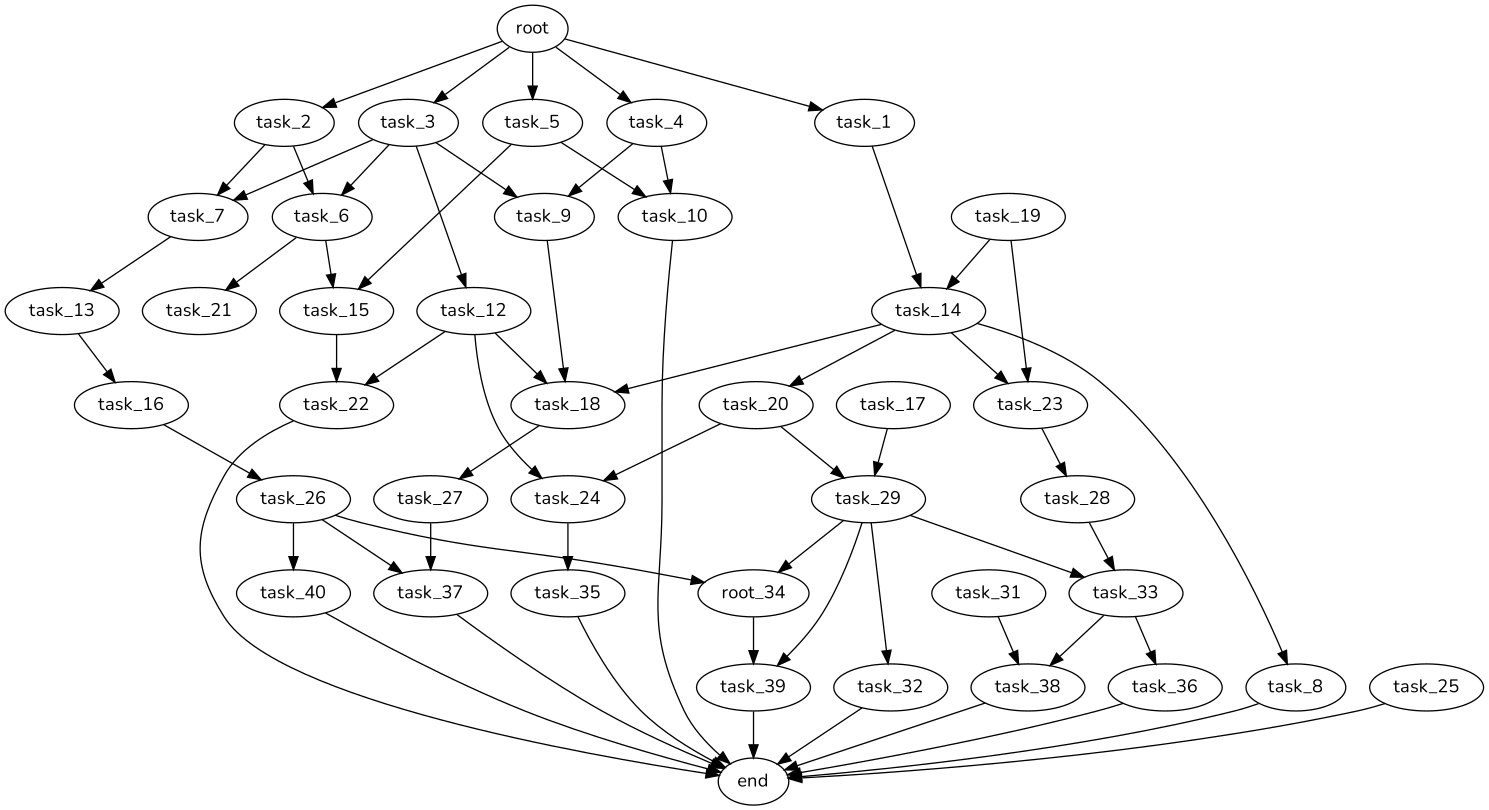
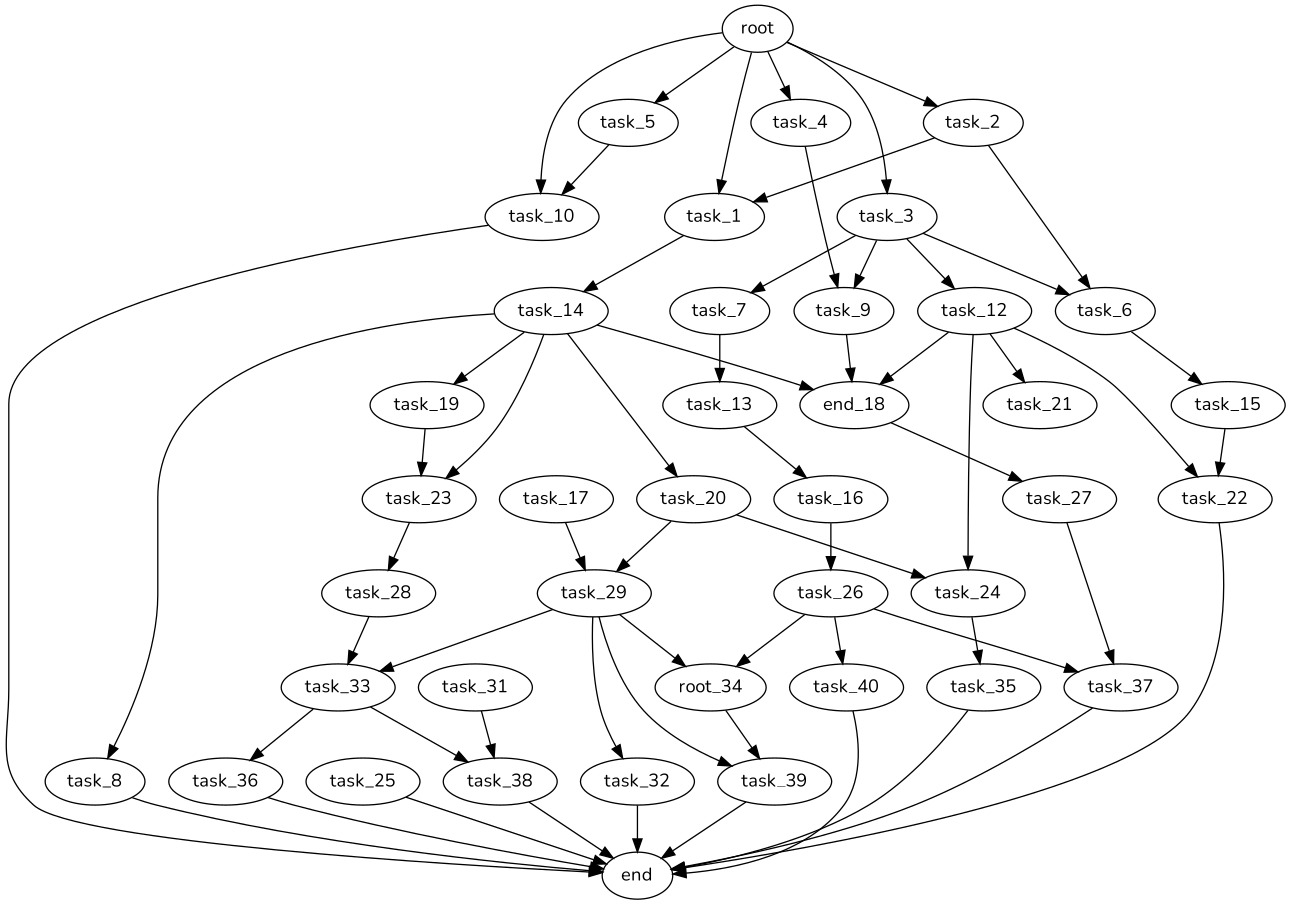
edge "task_4" -> "task_10": now "root" -> "task_10"
edge "task_2" -> "task_7": now "task_2" -> "task_1"
edge "task_5" -> "task_15": removed
edge "task_19" -> "task_14": reversed
edge "task_6" -> "task_21": now "task_12" -> "task_21"
node "task_18": label "task_18" -> "end_18"
